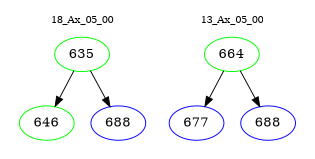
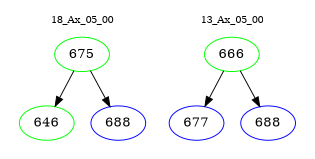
node "635": label "635" -> "675"
node "664": label "664" -> "666"
